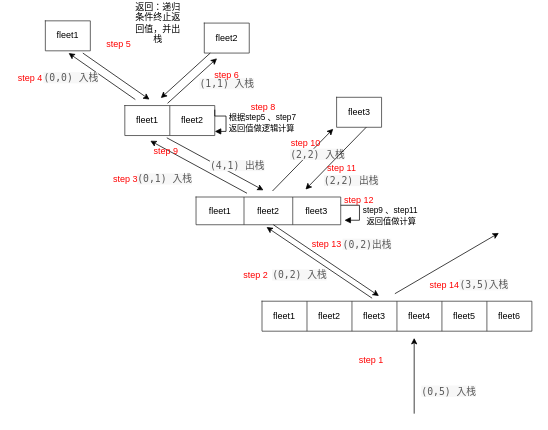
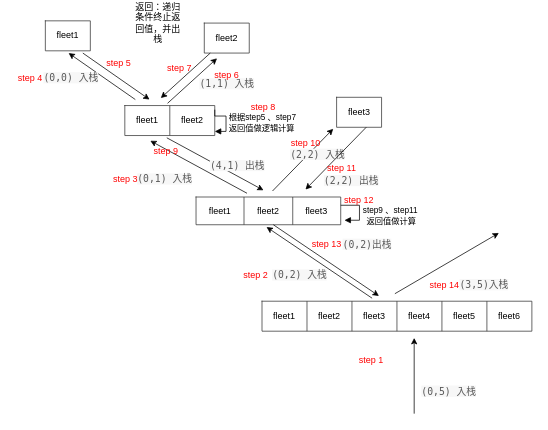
node "step 5": moved (119, 45) -> (119, 63)
node "step 7": added
